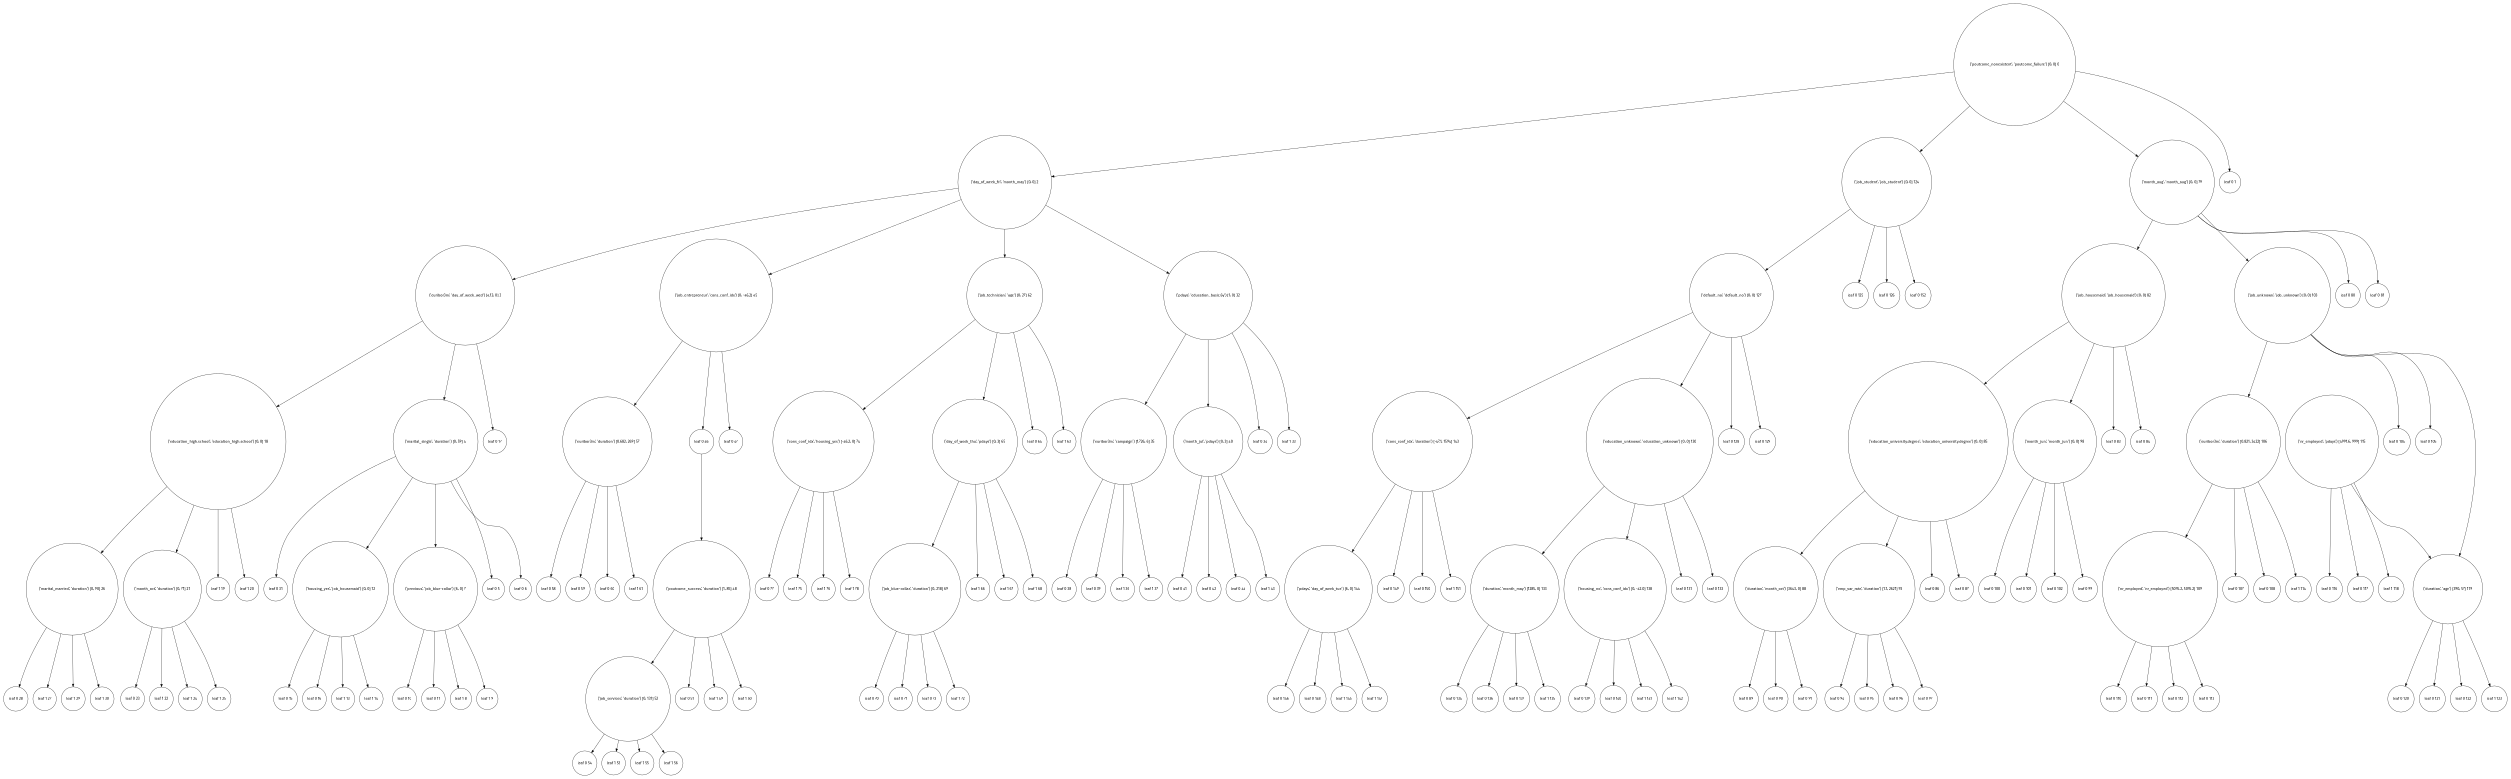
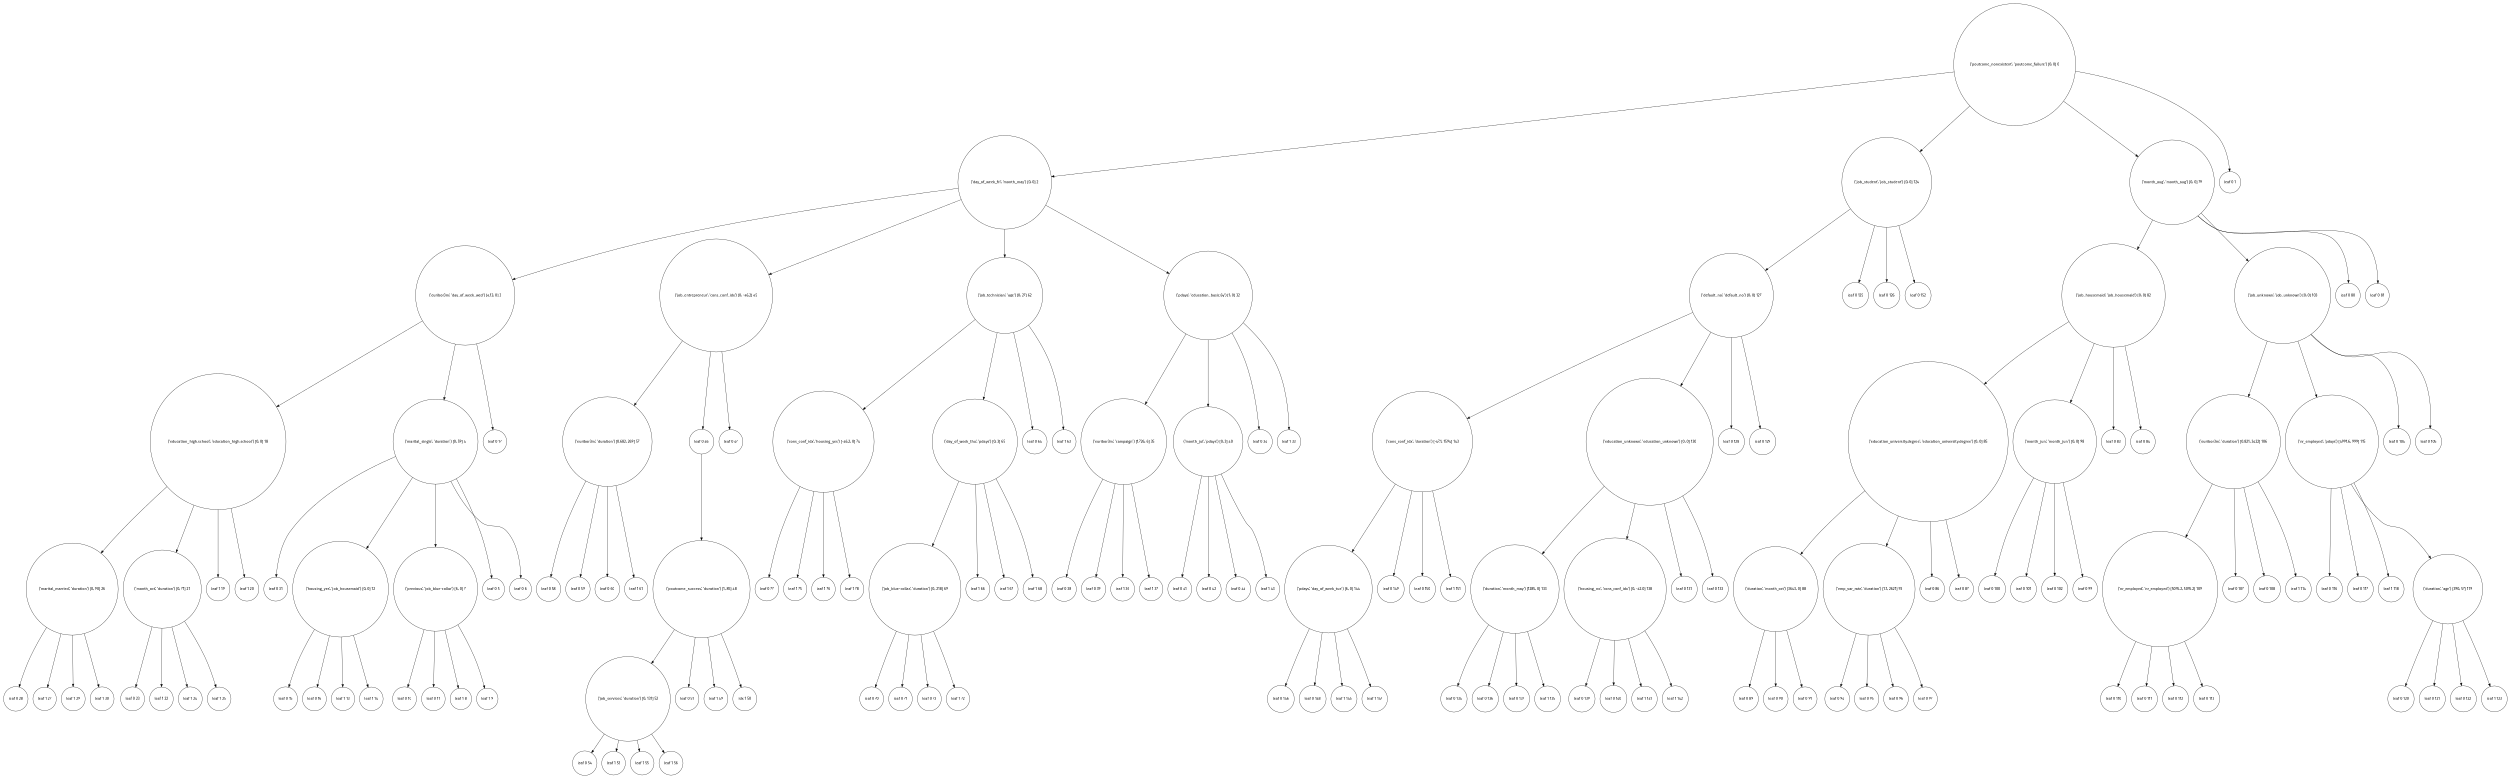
edge "('job_unknown', 'job_unknown') [0, 0] 103" -> "('duration', 'age') [390, 57] 119": now "('job_unknown', 'job_unknown') [0, 0] 103" -> "('nr_employed', 'pdays') [4991.6, 999] 115"
node "leaf 1 50": label "leaf 1 50" -> "idx 1 50"
